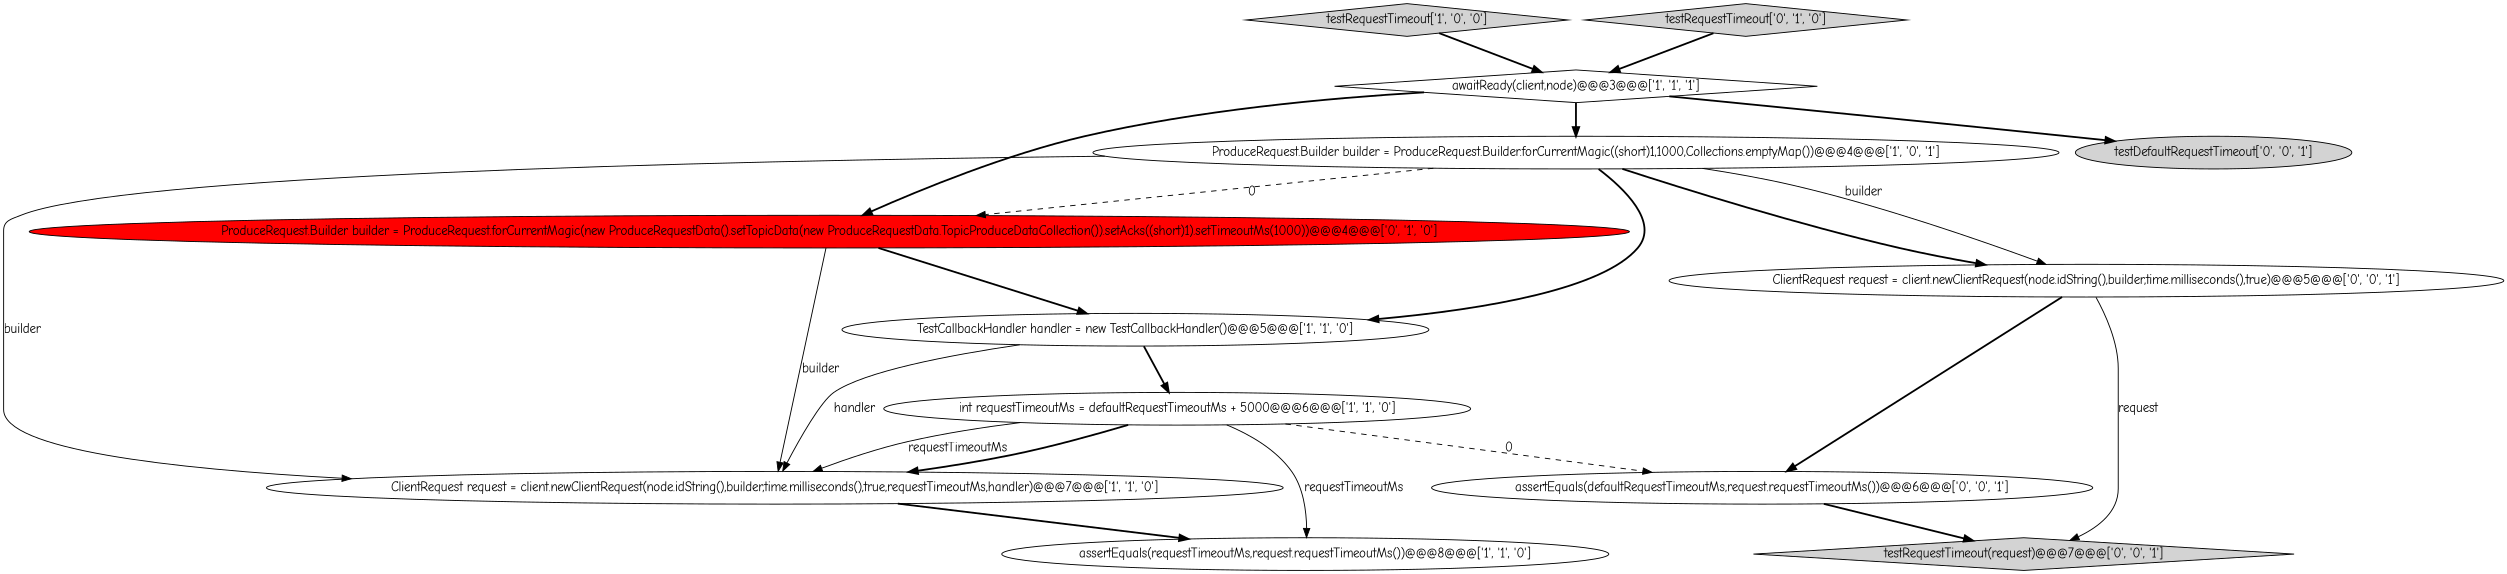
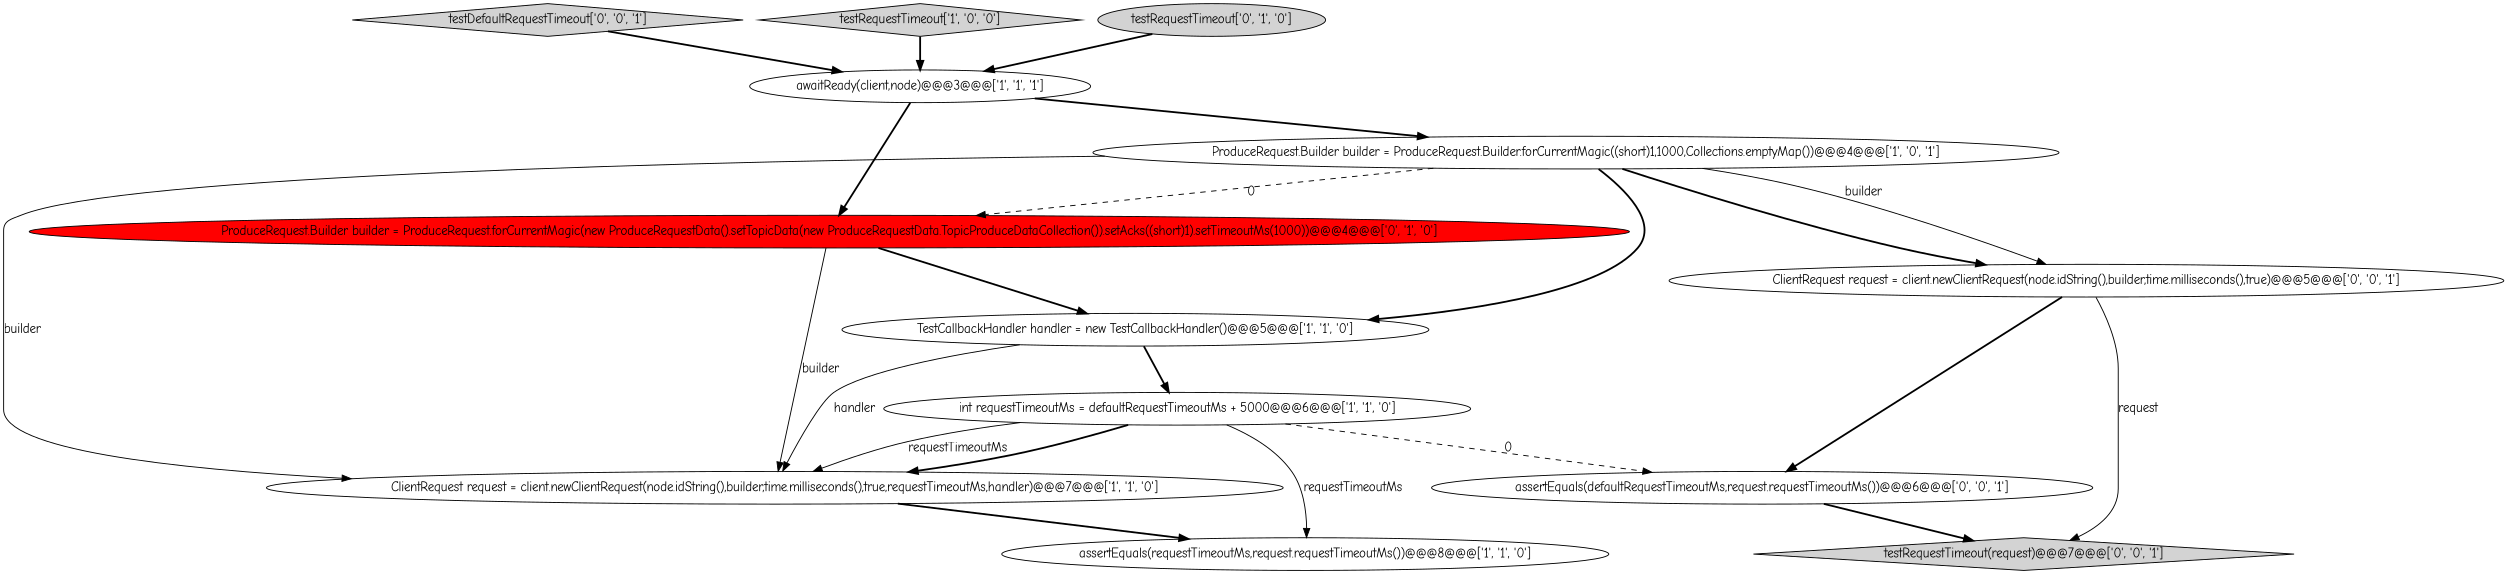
node "testRequestTimeout['0', '1', '0']": shape diamond -> ellipse
node "awaitReady(client,node)@@@3@@@['1', '1', '1']": shape diamond -> ellipse
edge "awaitReady(client,node)@@@3@@@['1', '1', '1']" -> "testDefaultRequestTimeout['0', '0', '1']": reversed
node "testDefaultRequestTimeout['0', '0', '1']": shape ellipse -> diamond
